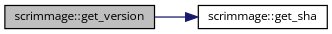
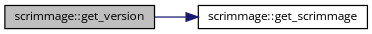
node "scrimmage::get_sha": label "scrimmage::get_sha" -> "scrimmage::get_scrimmage"
